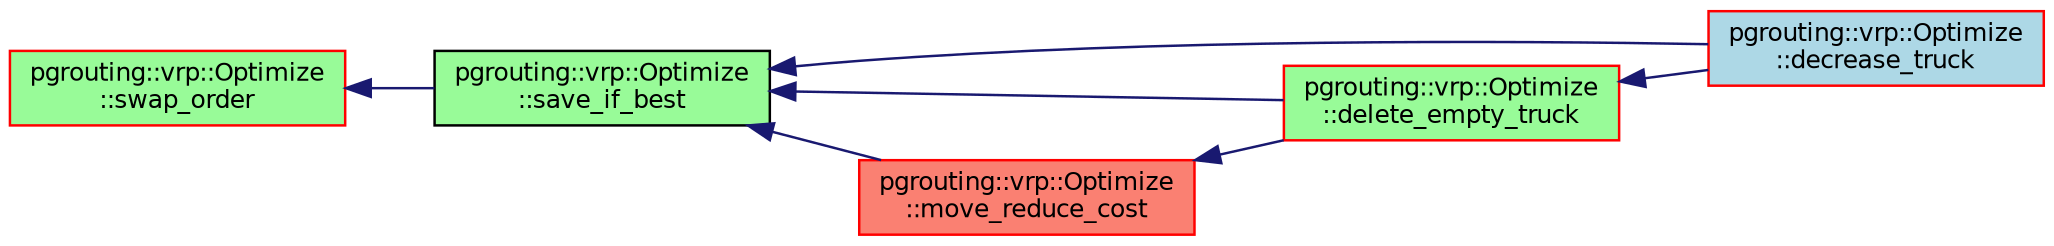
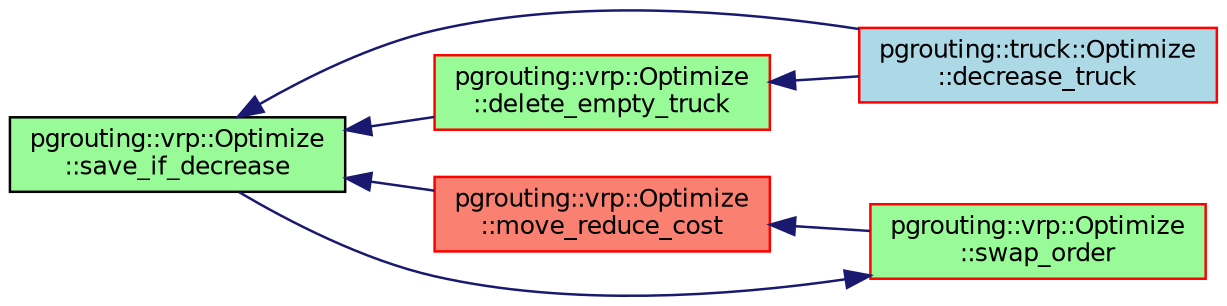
node "pgrouting::vrp::Optimize ::decrease_truck": label "pgrouting::vrp::Optimize ::decrease_truck" -> "pgrouting::truck::Optimize ::decrease_truck"
node "pgrouting::vrp::Optimize ::save_if_best": label "pgrouting::vrp::Optimize ::save_if_best" -> "pgrouting::vrp::Optimize ::save_if_decrease"
edge "pgrouting::vrp::Optimize ::delete_empty_truck" -> "pgrouting::vrp::Optimize ::move_reduce_cost": now "pgrouting::vrp::Optimize ::swap_order" -> "pgrouting::vrp::Optimize ::move_reduce_cost"
